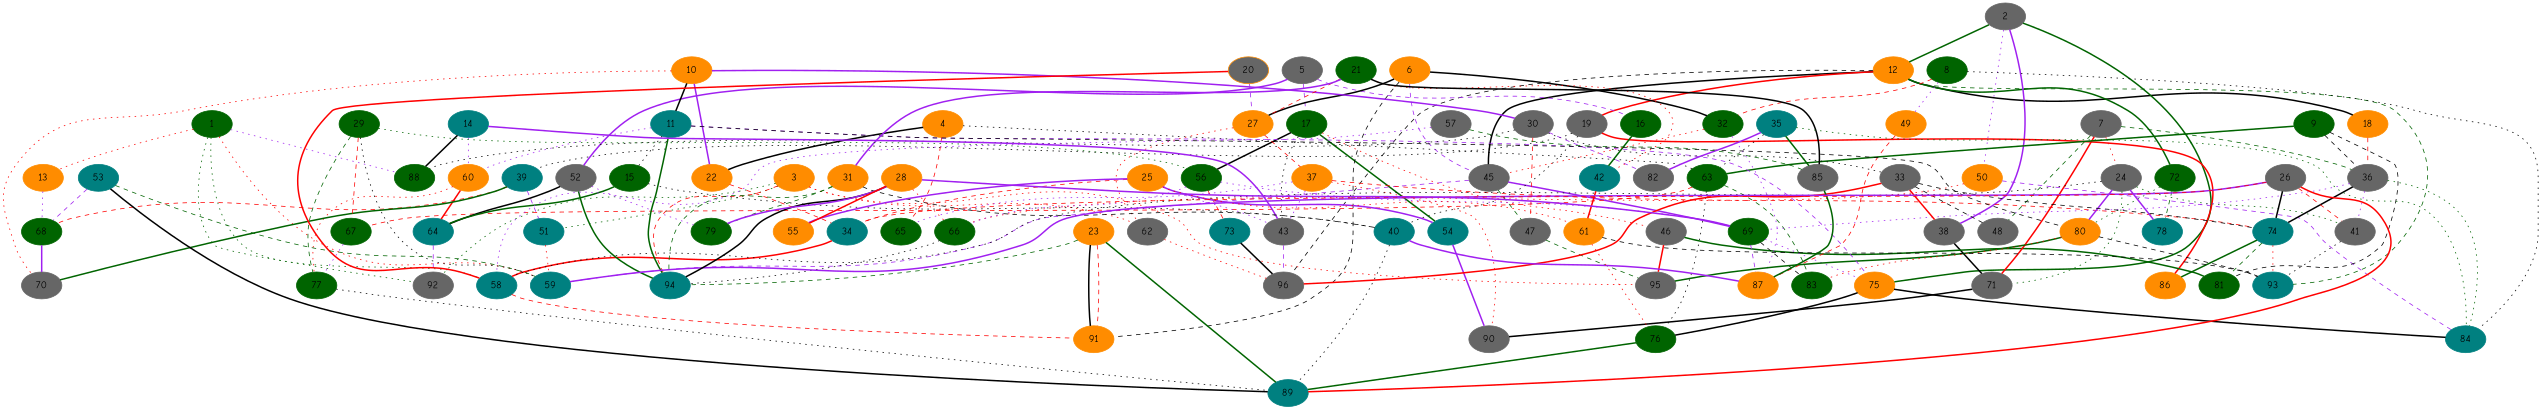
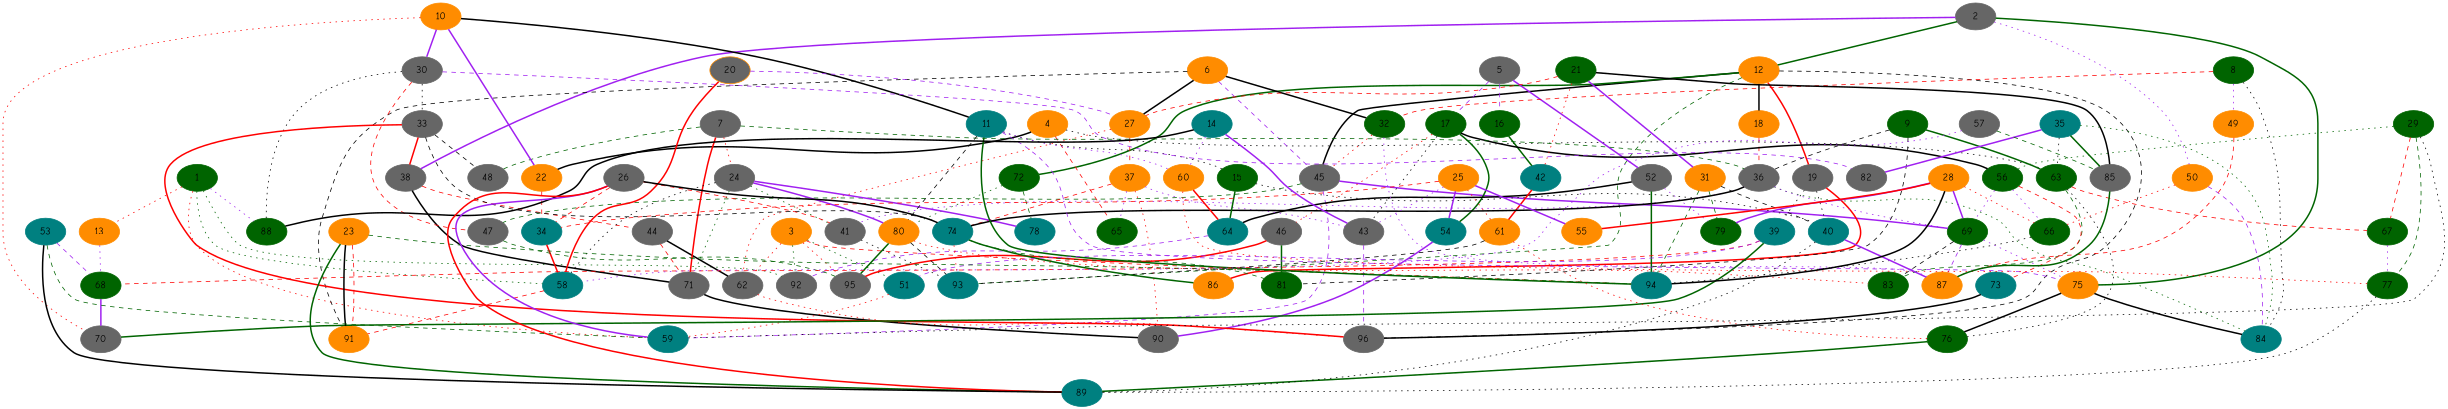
node "44": added
